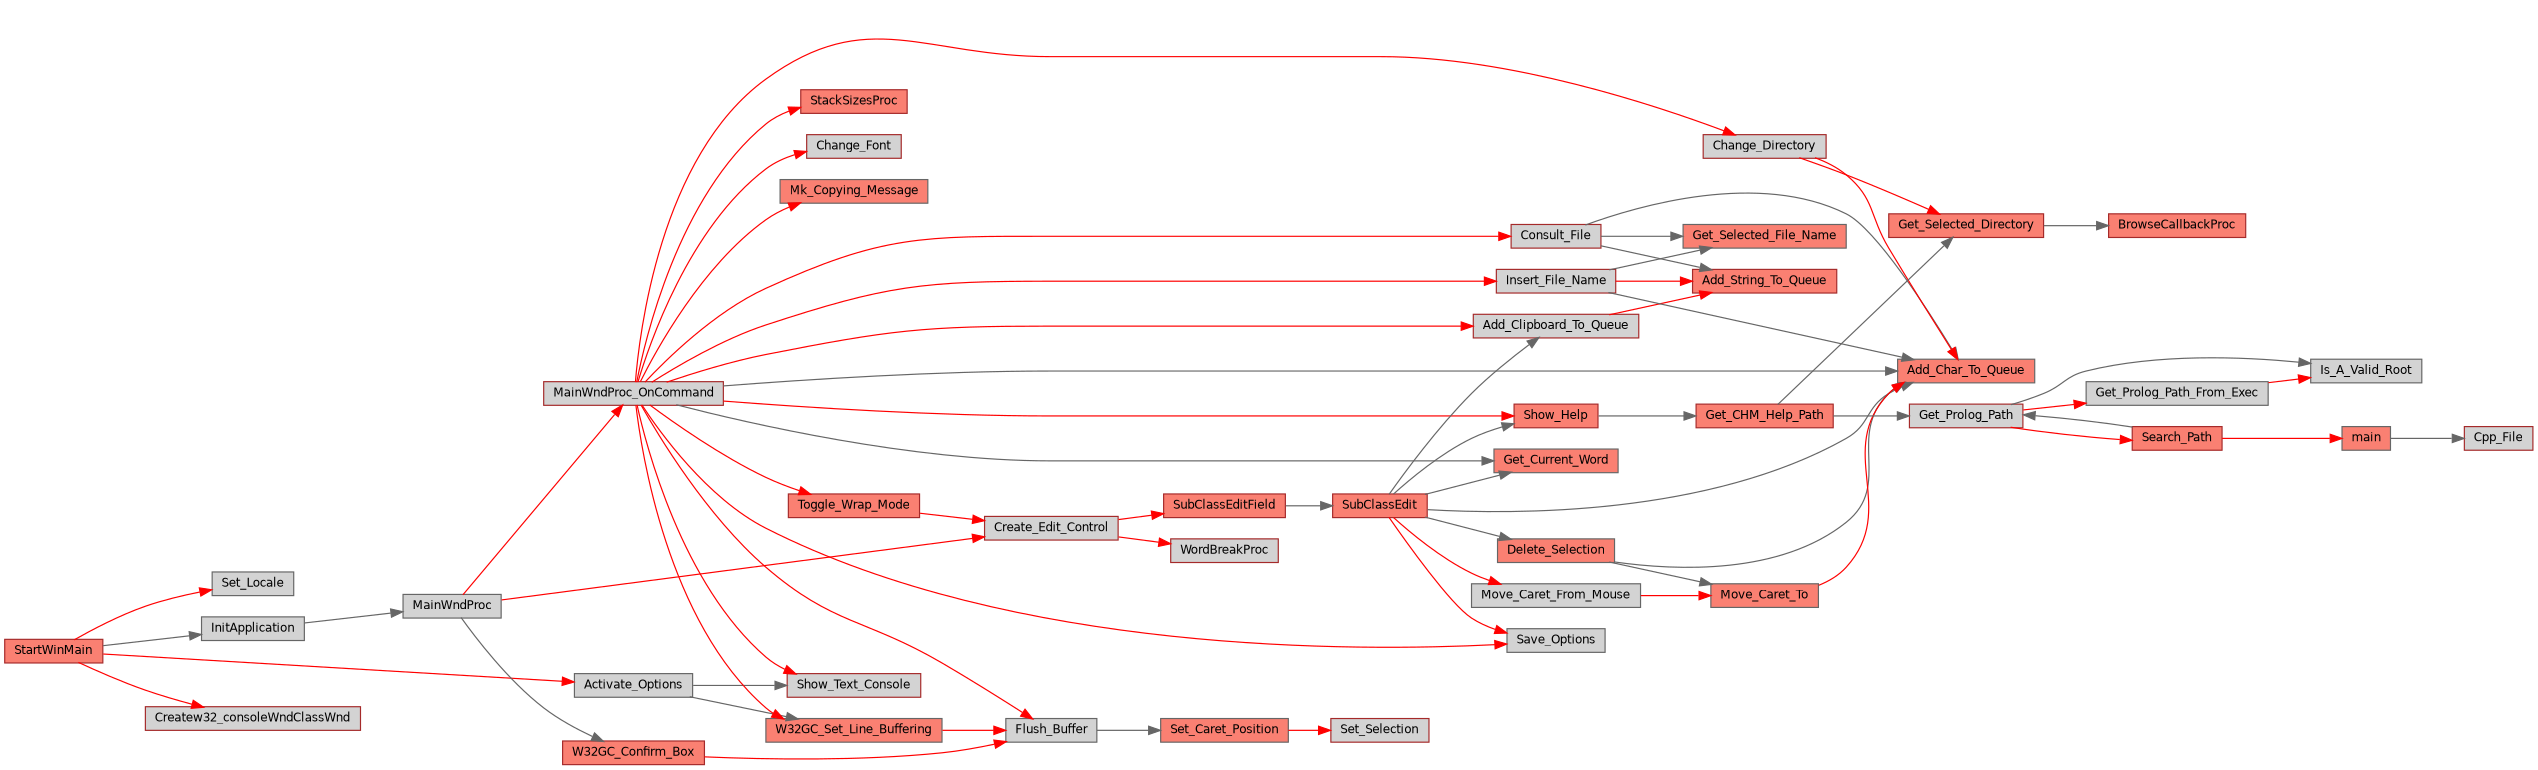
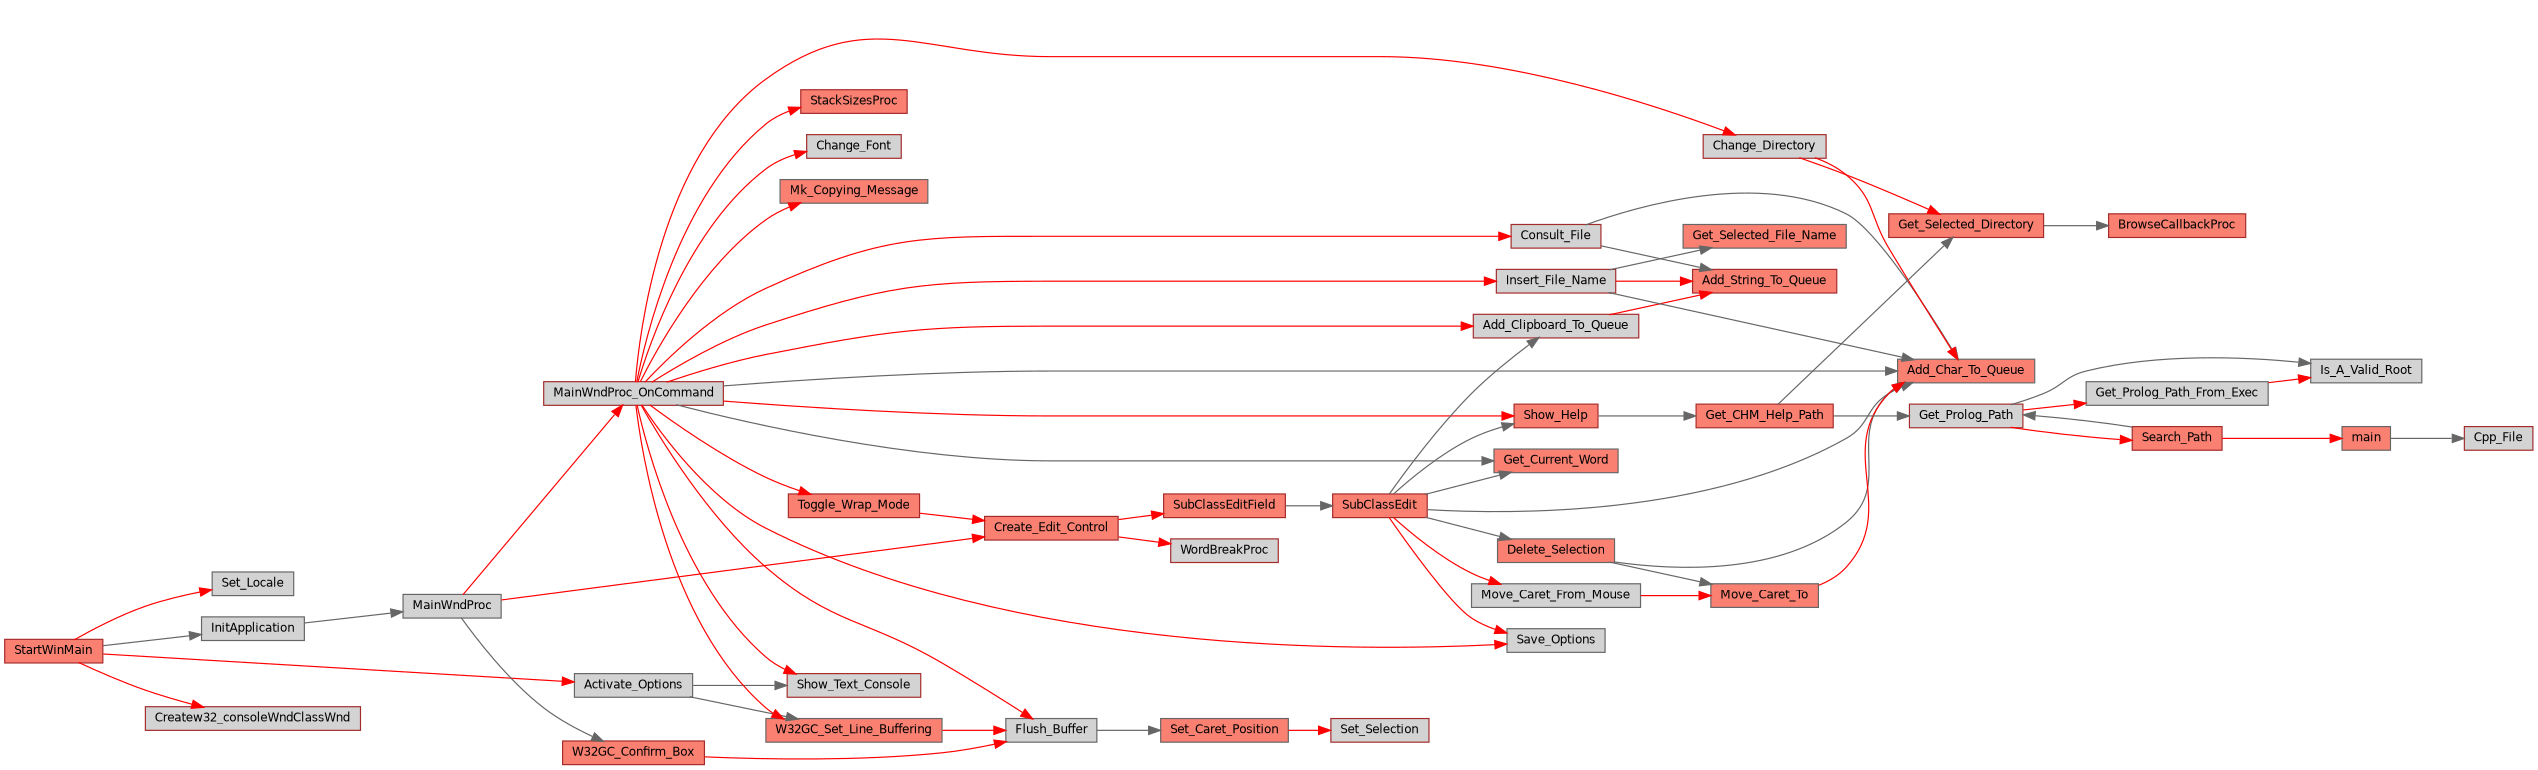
edge "Consult_File" -> "Get_Selected_File_Name": removed
node "Create_Edit_Control": fillcolor lightgrey -> salmon
